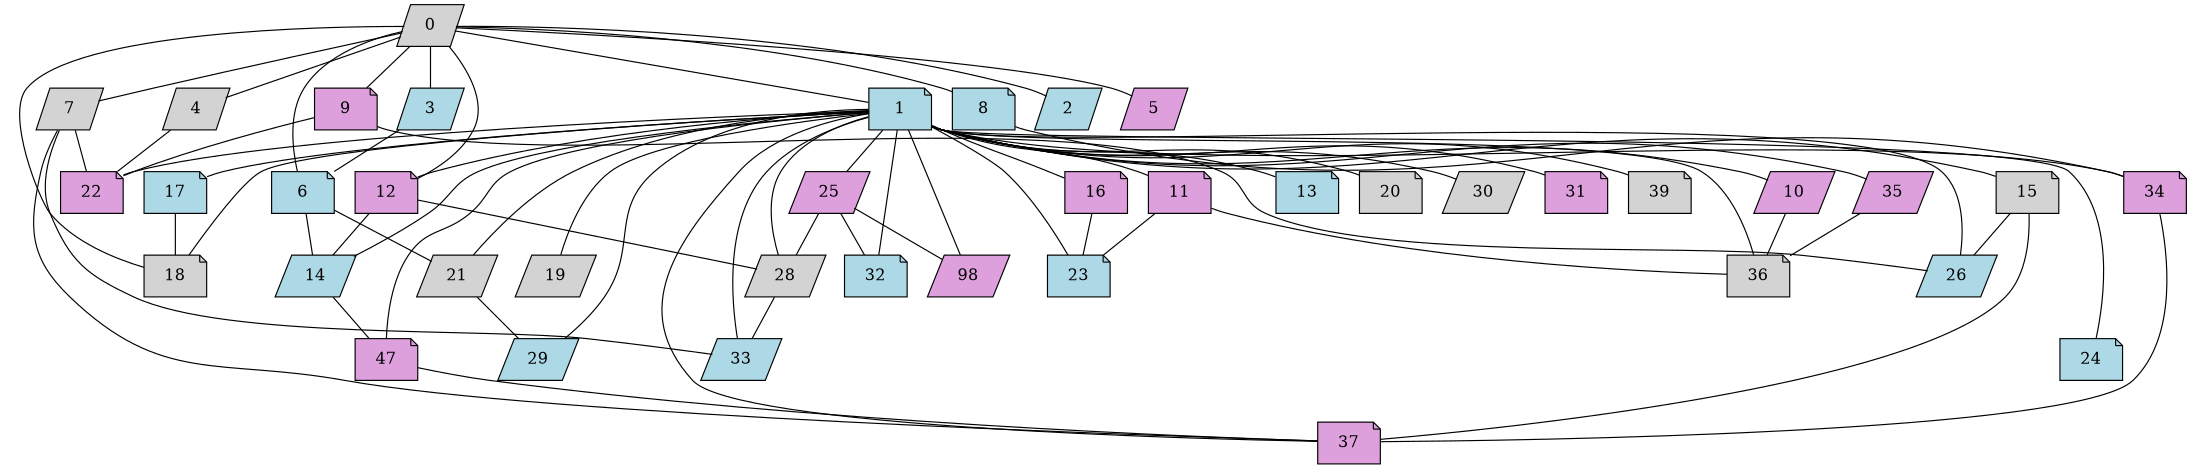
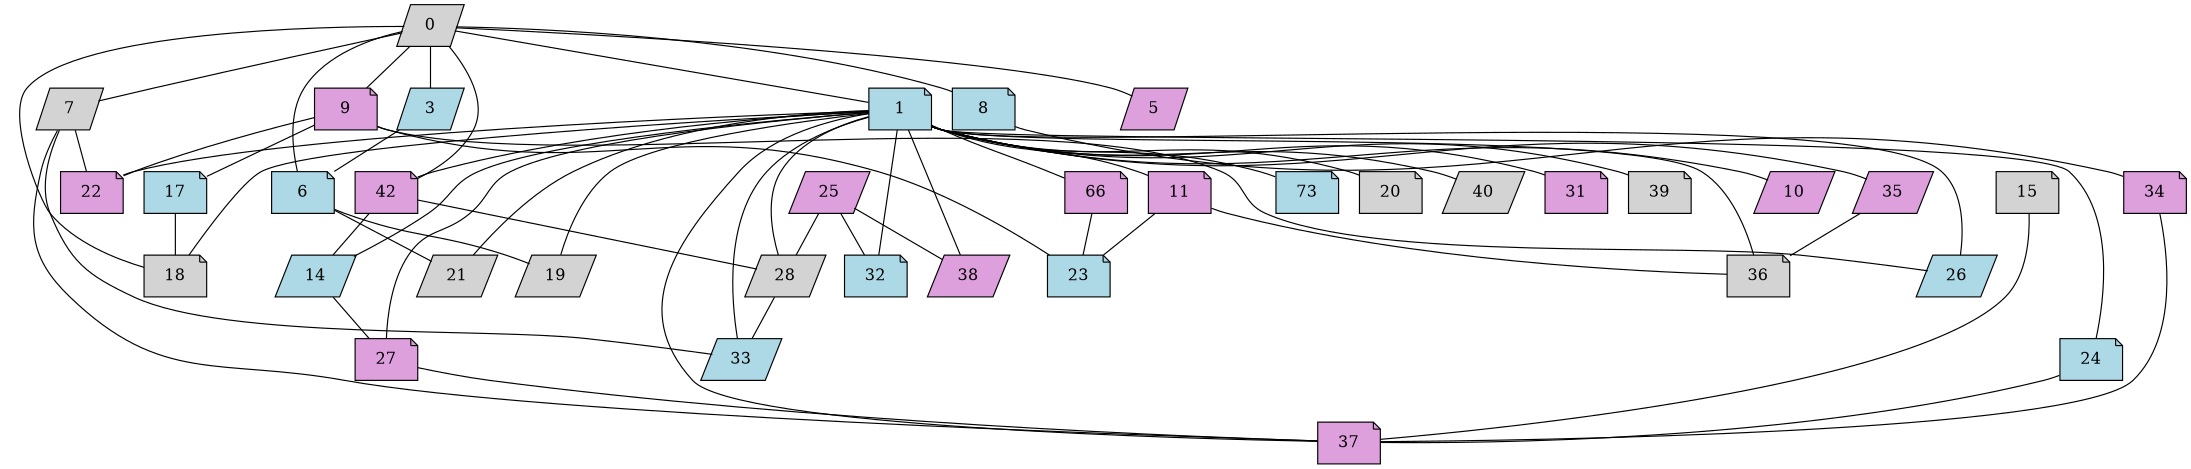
node "4": removed
node "2": removed
edge "1" -- "17": now "9" -- "17"
edge "1" -- "25": removed
edge "1" -- "34": removed
edge "1" -- "15": removed
edge "1" -- "23": now "9" -- "23"
node "12": label "12" -> "42"
node "16": label "16" -> "66"
node "13": label "13" -> "73"
node "30": label "30" -> "40"
edge "6" -- "14": now "6" -- "19"
edge "10" -- "36": removed
edge "15" -- "26": removed
node "98": label "98" -> "38"
node "47": label "47" -> "27"
node "29": removed
edge "24" -- "37": added
